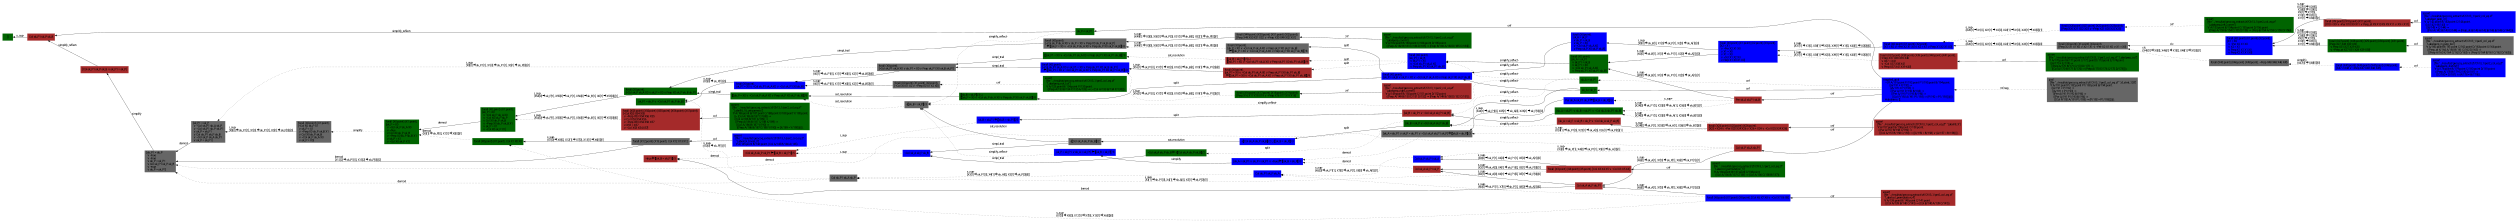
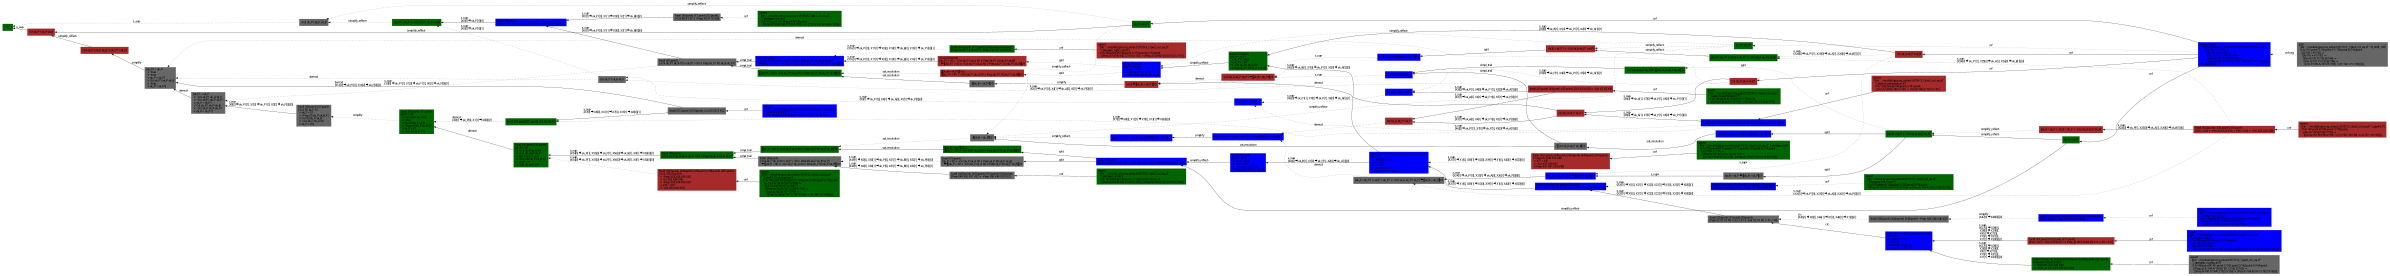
node "¬Col sk_P1 sk_P sk_B": added
node "¬⟦sk_B = sk_P1⟧/5": added
node "sk_B = sk_P ← ⟦sk_B = sk_P⟧/3": added
